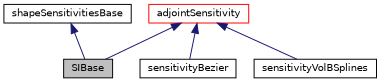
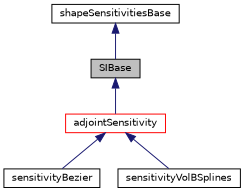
edge "SIBase" -> "adjointSensitivity": reversed
